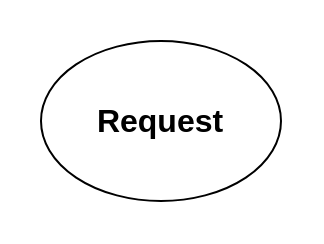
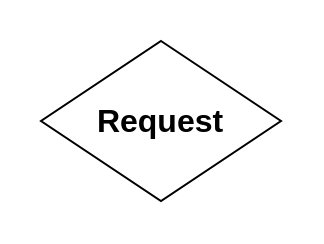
node "Request": shape ellipse -> diamond
